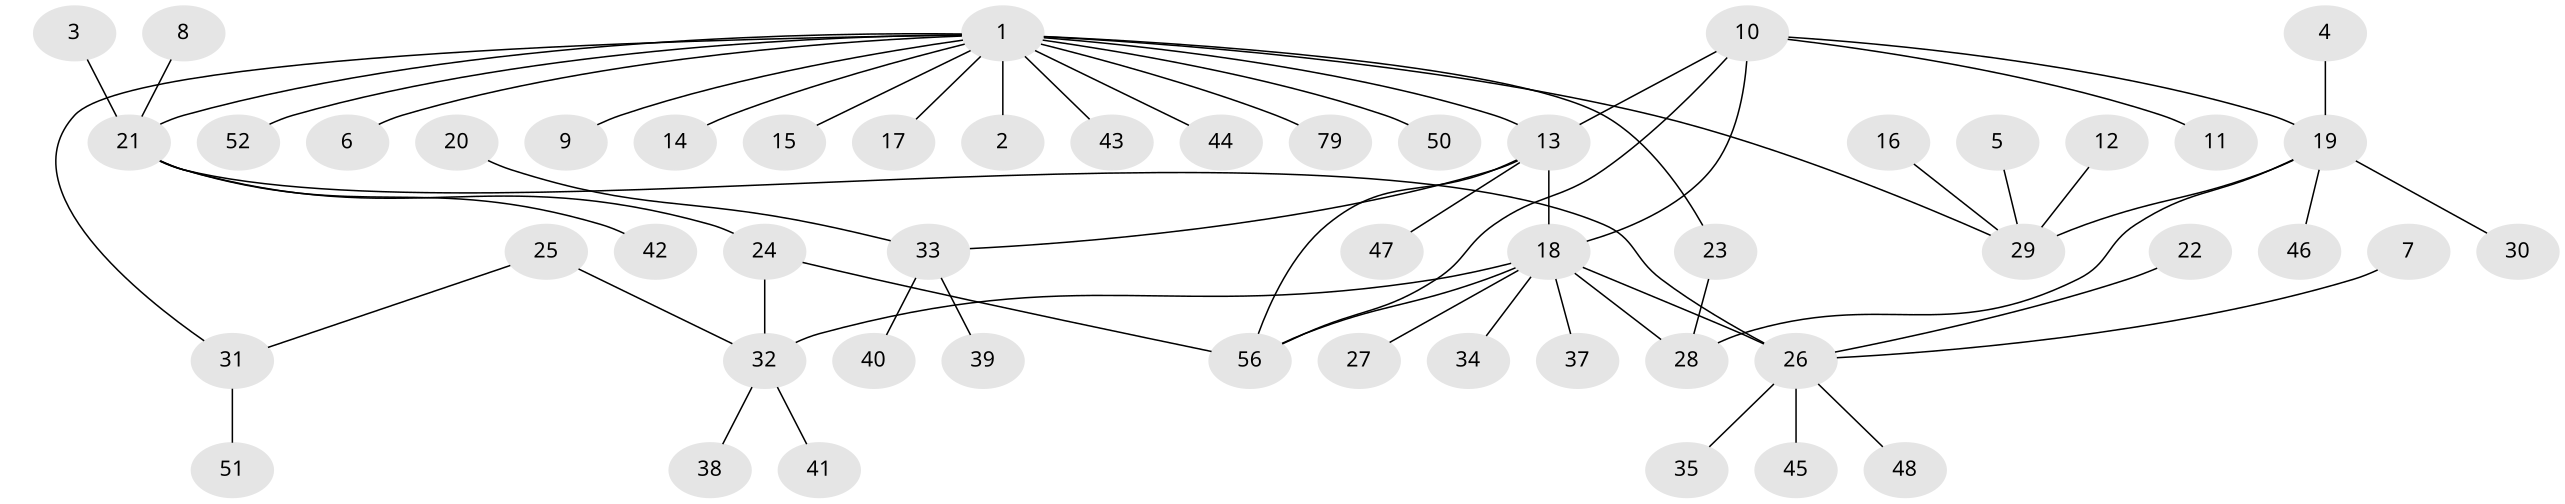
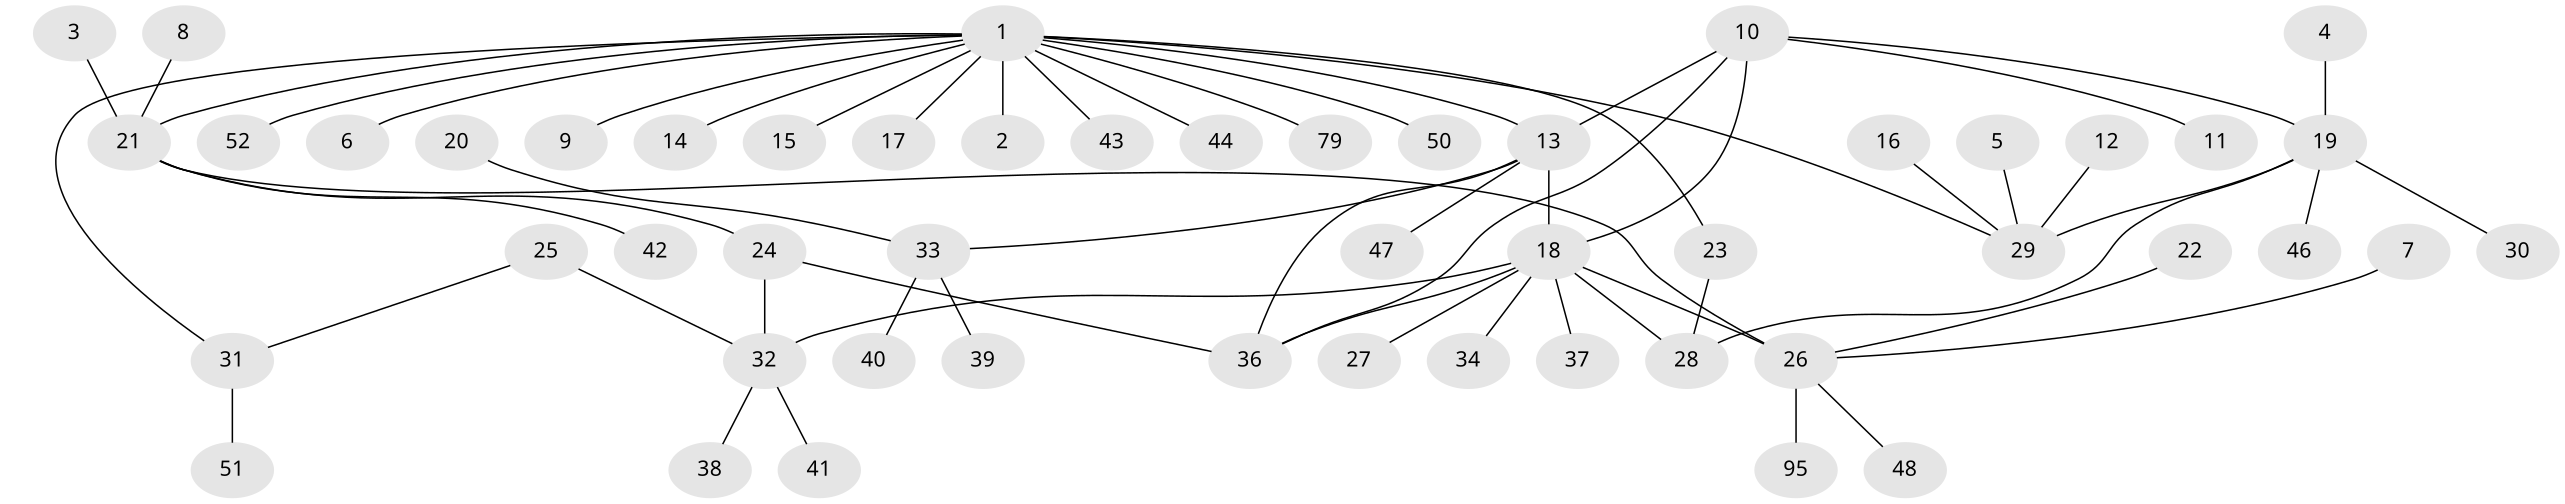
node "56": label "56" -> "36"
node "35": removed
node "45": label "45" -> "95"
